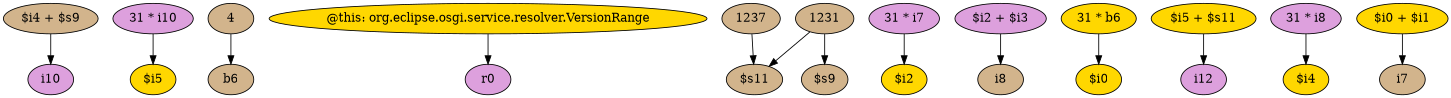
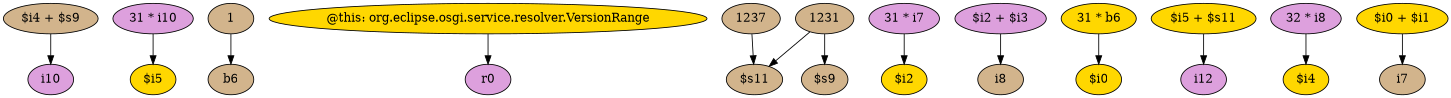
node "4": label "4" -> "1"
node "31 * i8": label "31 * i8" -> "32 * i8"
